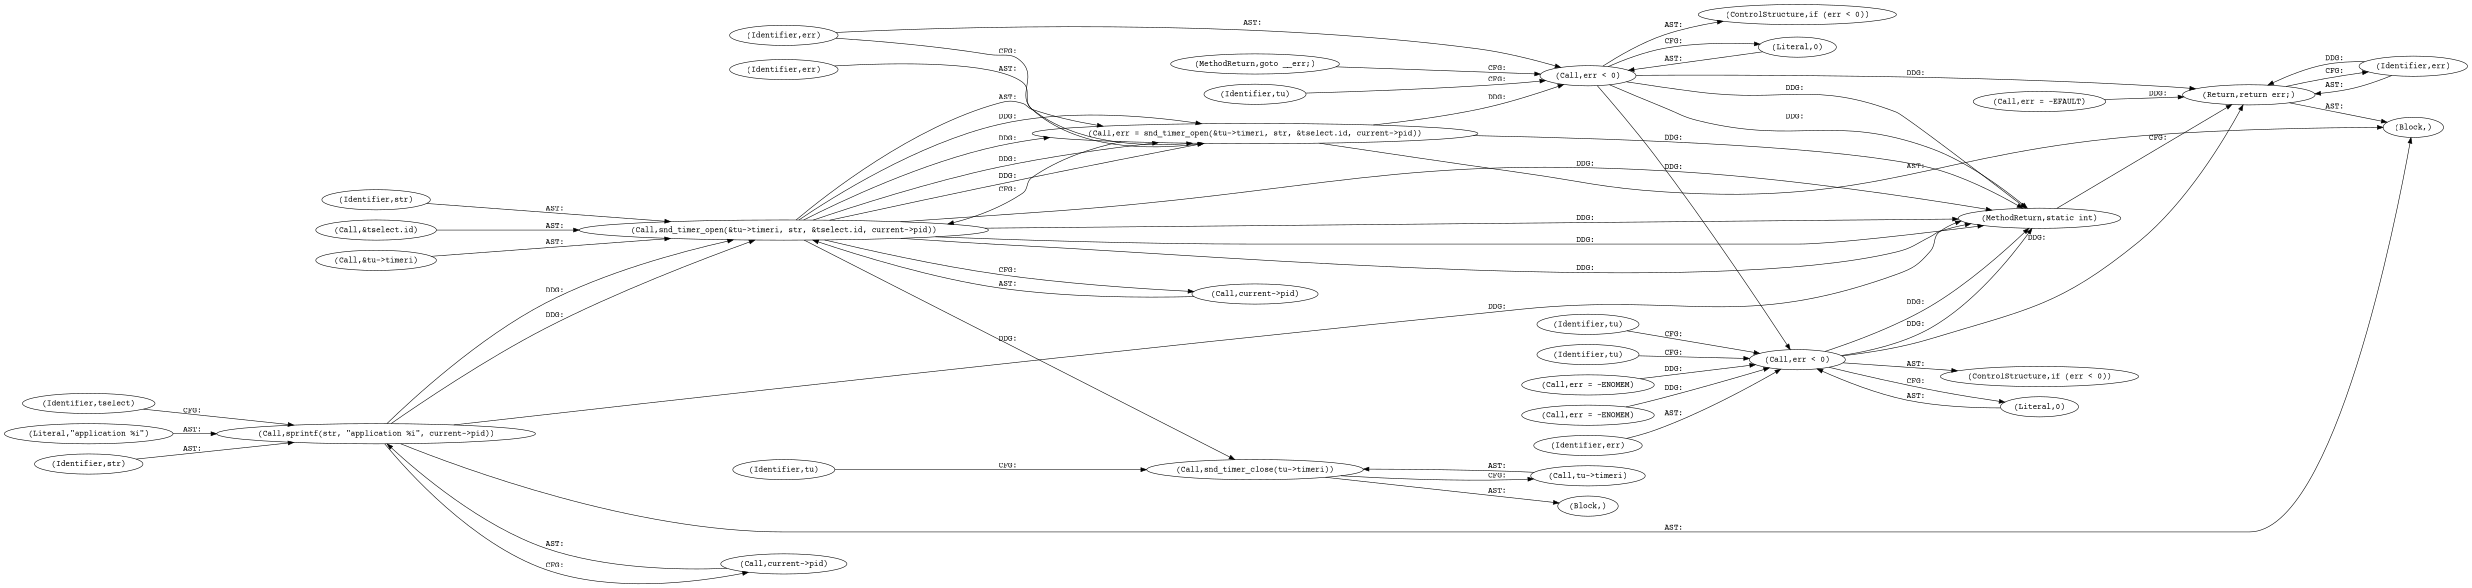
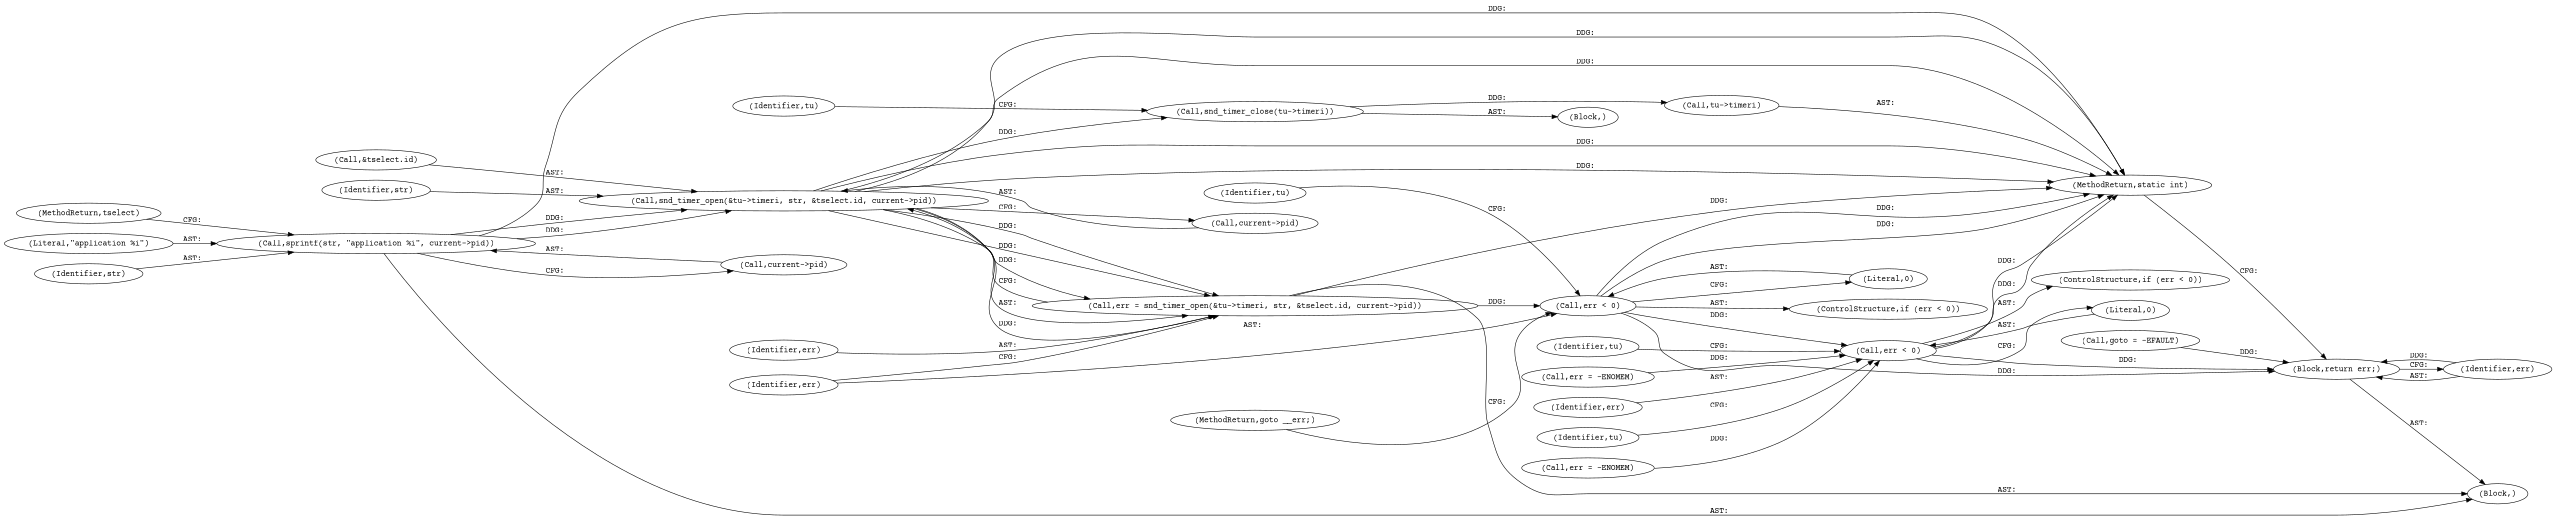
node "(Return,return err;)": label "(Return,return err;)" -> "(Block,return err;)"
node "(Call,err = -EFAULT)": label "(Call,err = -EFAULT)" -> "(Call,goto = -EFAULT)"
node "(Call,&tu->timeri)": removed
node "(Identifier,tselect)": label "(Identifier,tselect)" -> "(MethodReturn,tselect)"
edge "(Call,tu->timeri)" -> "(Call,snd_timer_close(tu->timeri))": now "(Call,tu->timeri)" -> "(MethodReturn,static int)"
edge "(Call,snd_timer_close(tu->timeri))" -> "(Call,tu->timeri)": label "CFG: " -> "DDG: "
